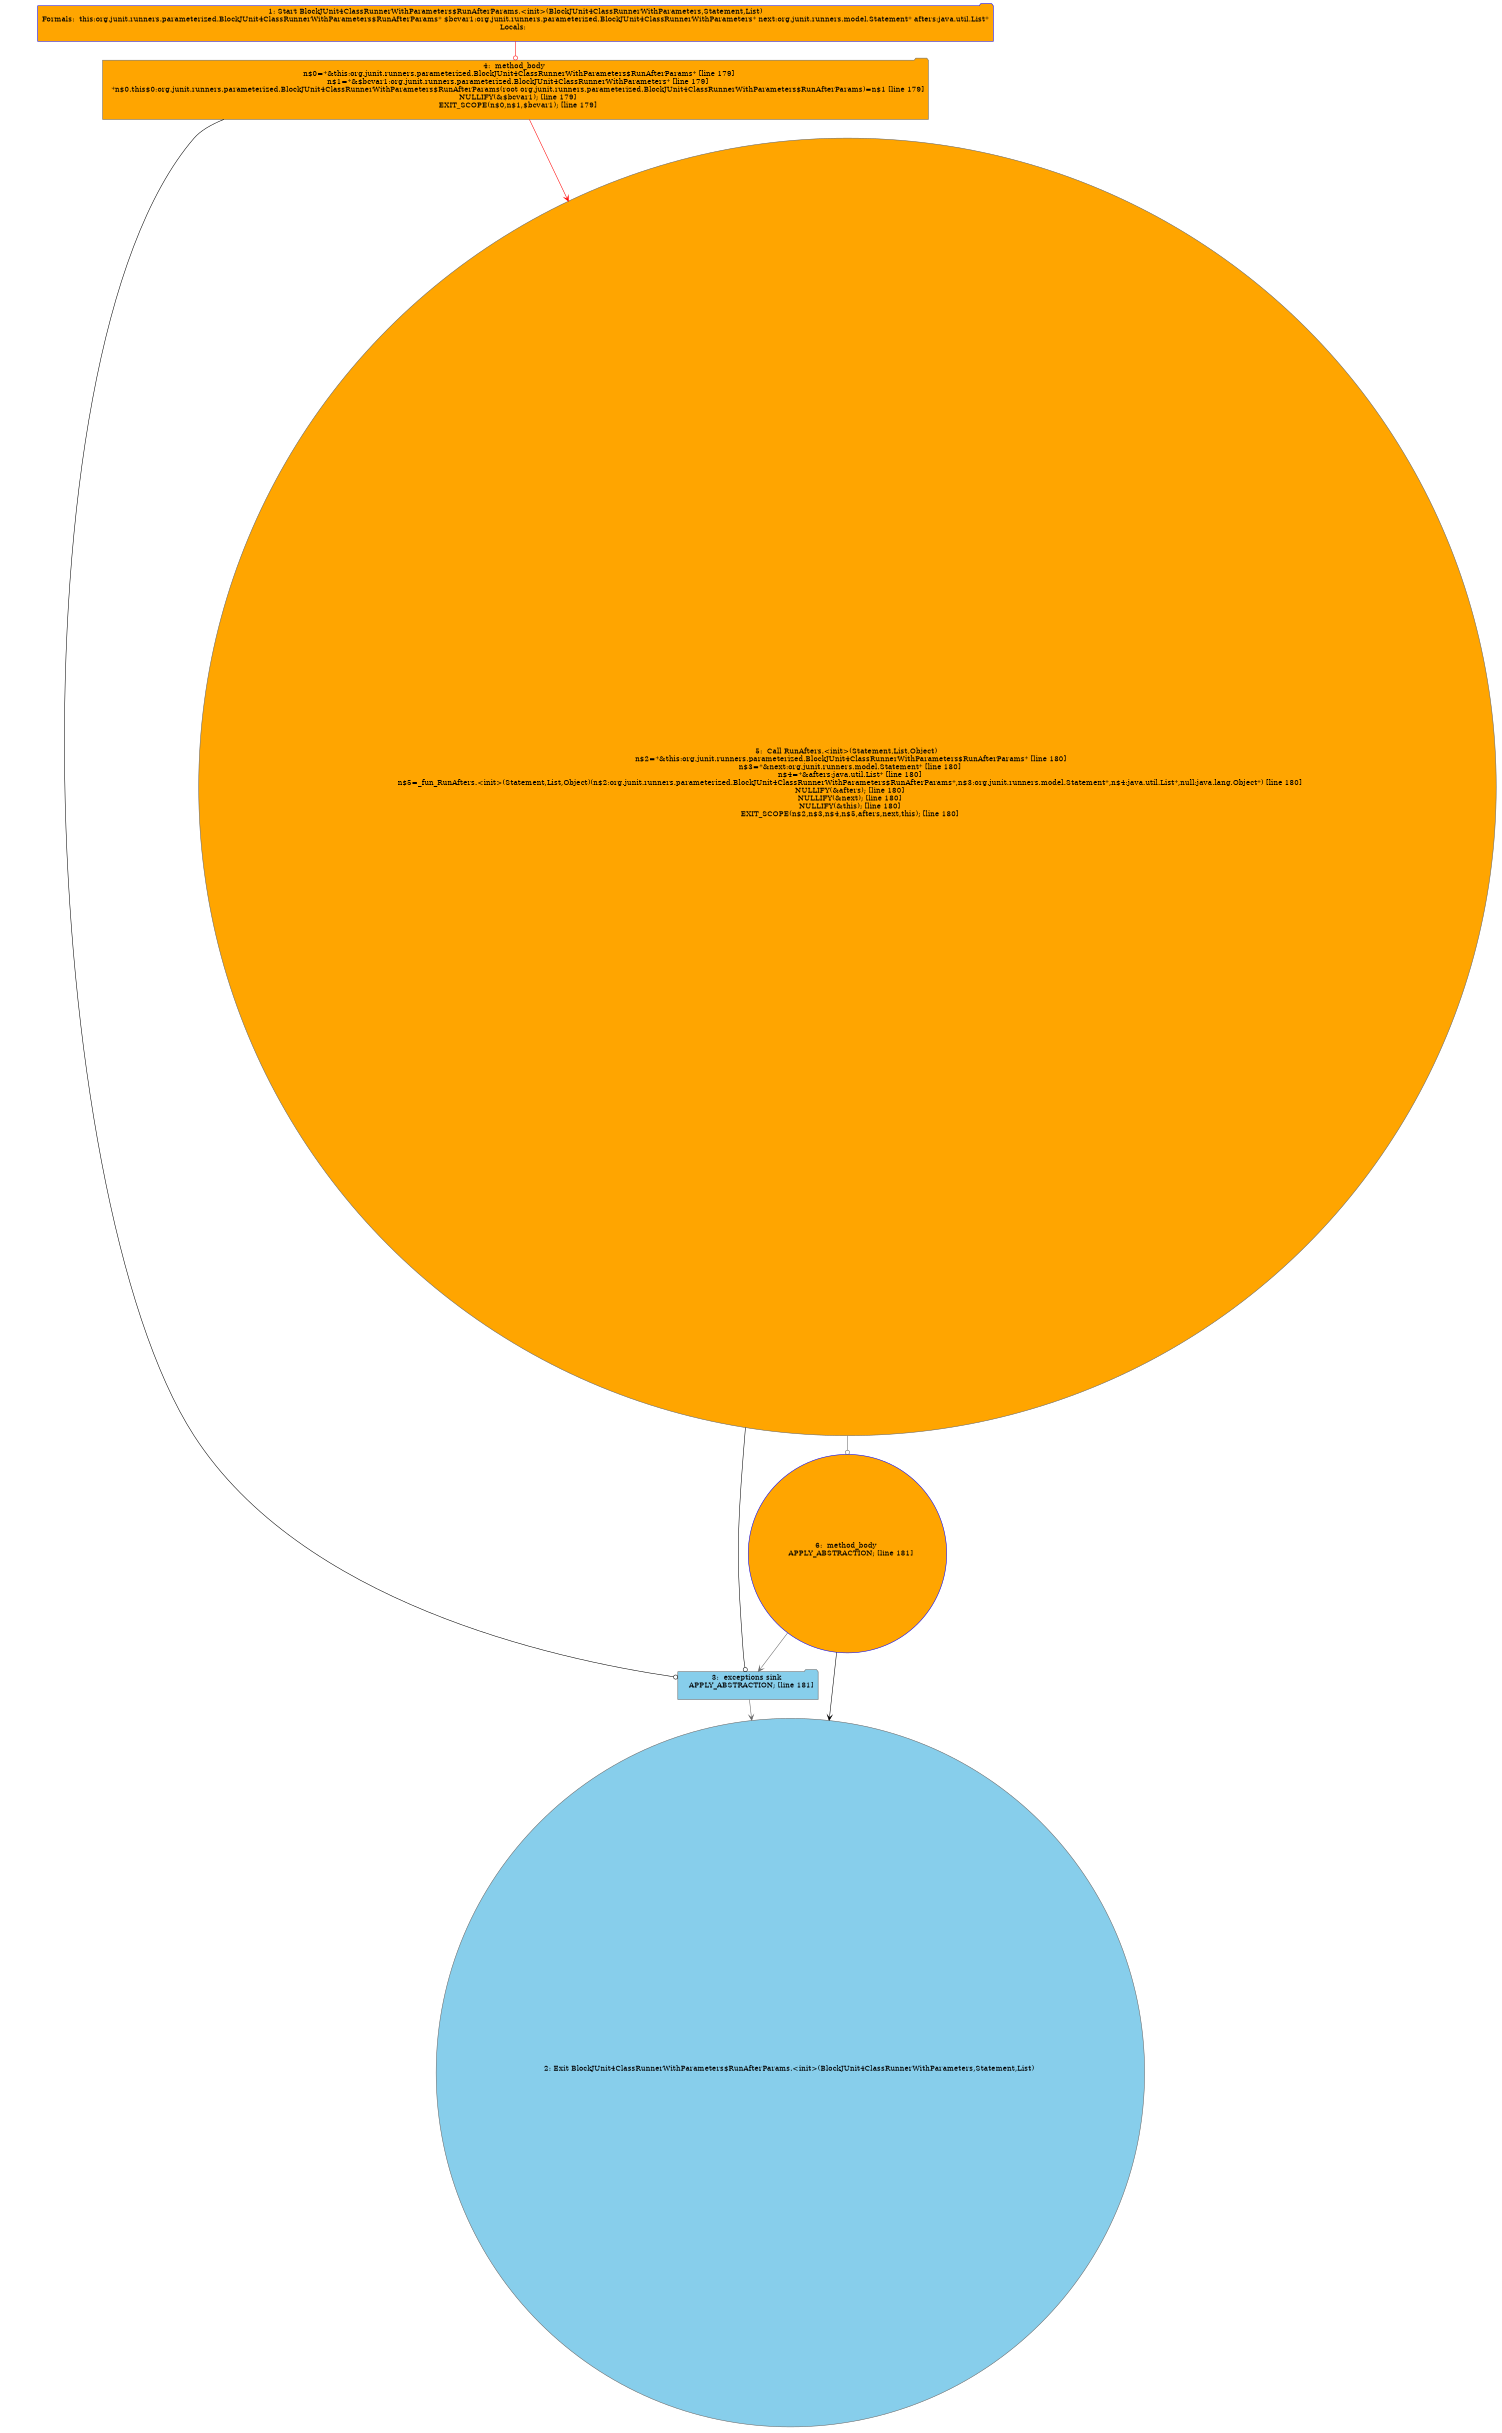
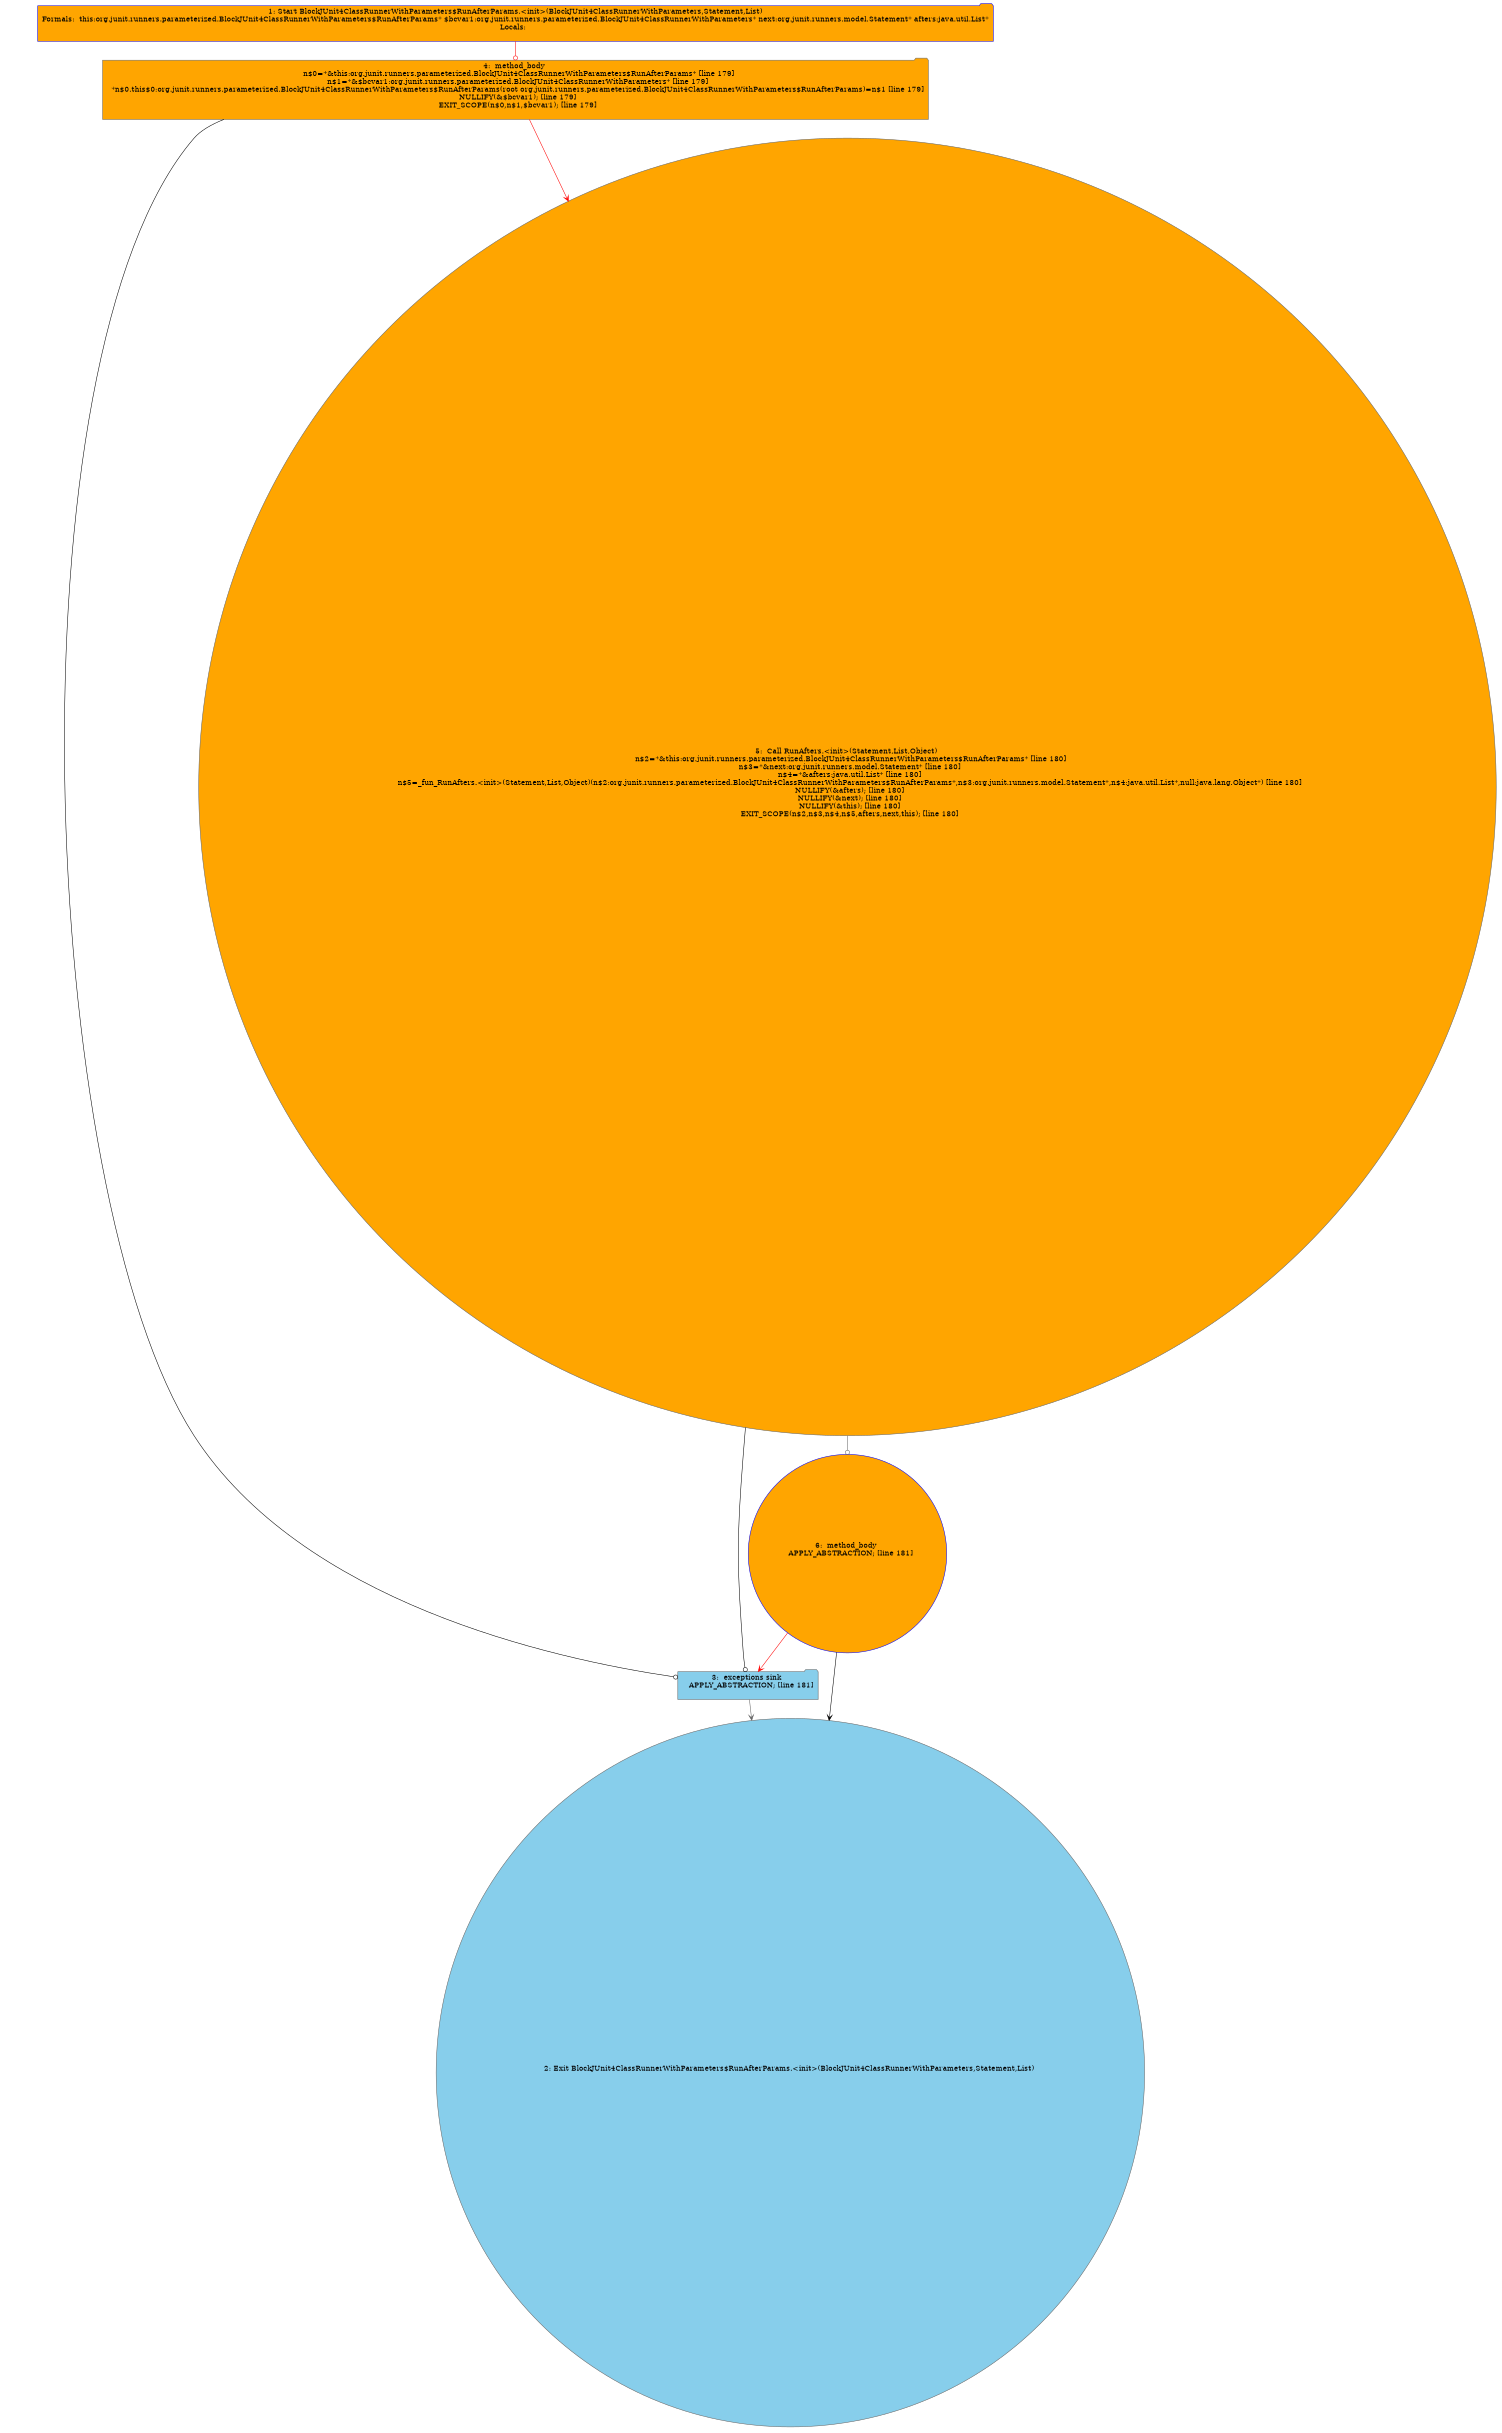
edge "6:  method_body APPLY_ABSTRACTION; [line 181]" -> "3:  exceptions sink APPLY_ABSTRACTION; [line 181]": color gray40 -> red
